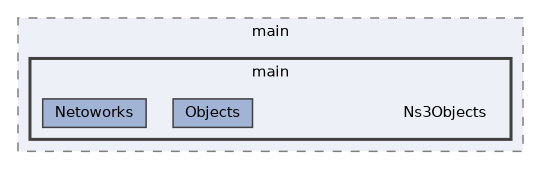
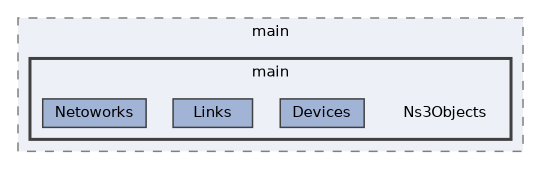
node "Objects": label "Objects" -> "Links"
node "Devices": added
